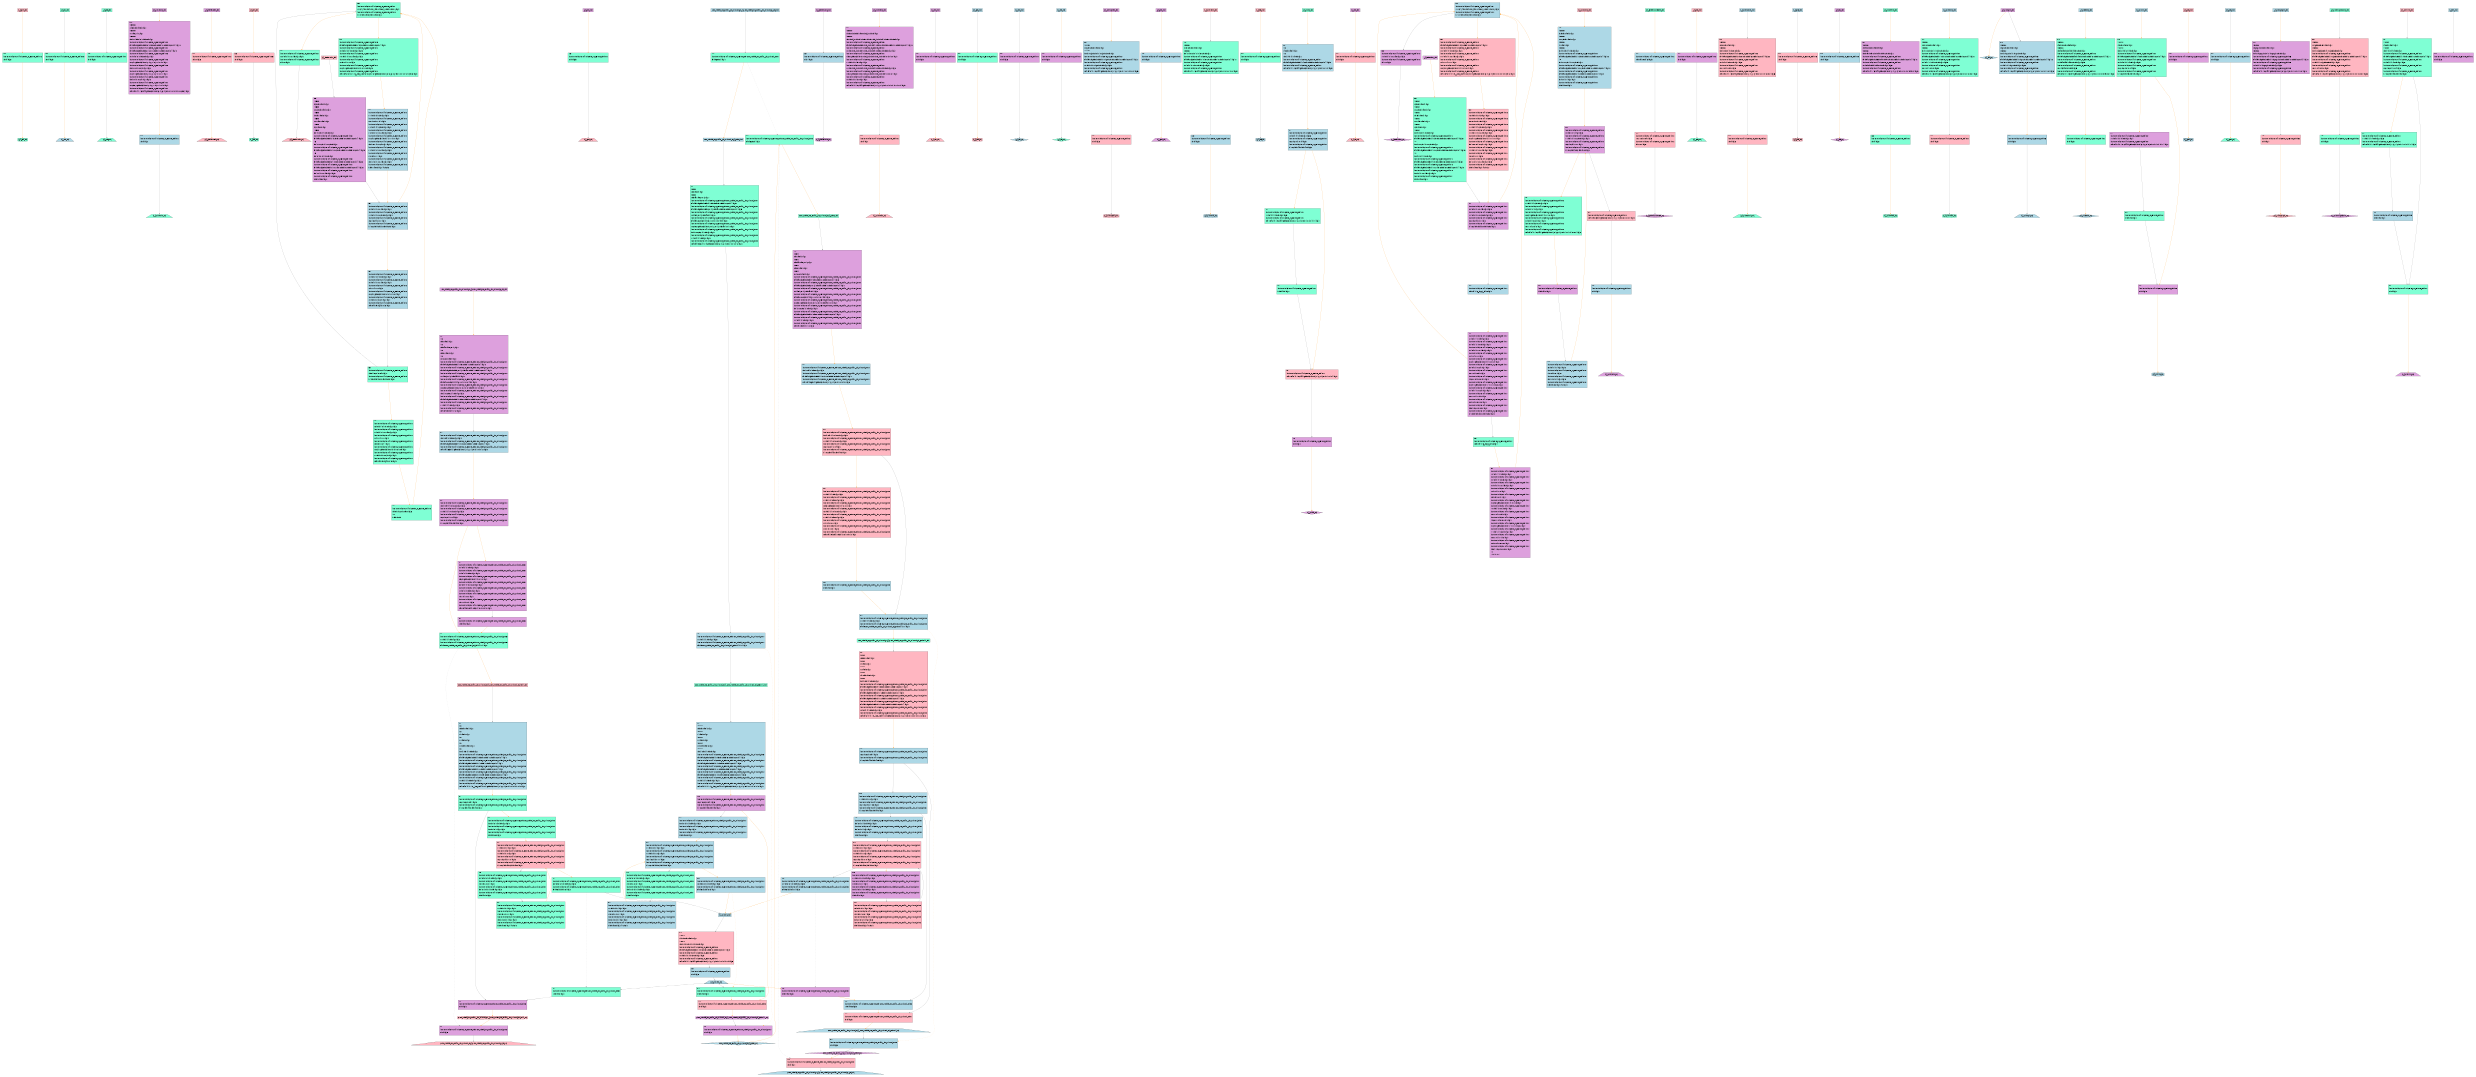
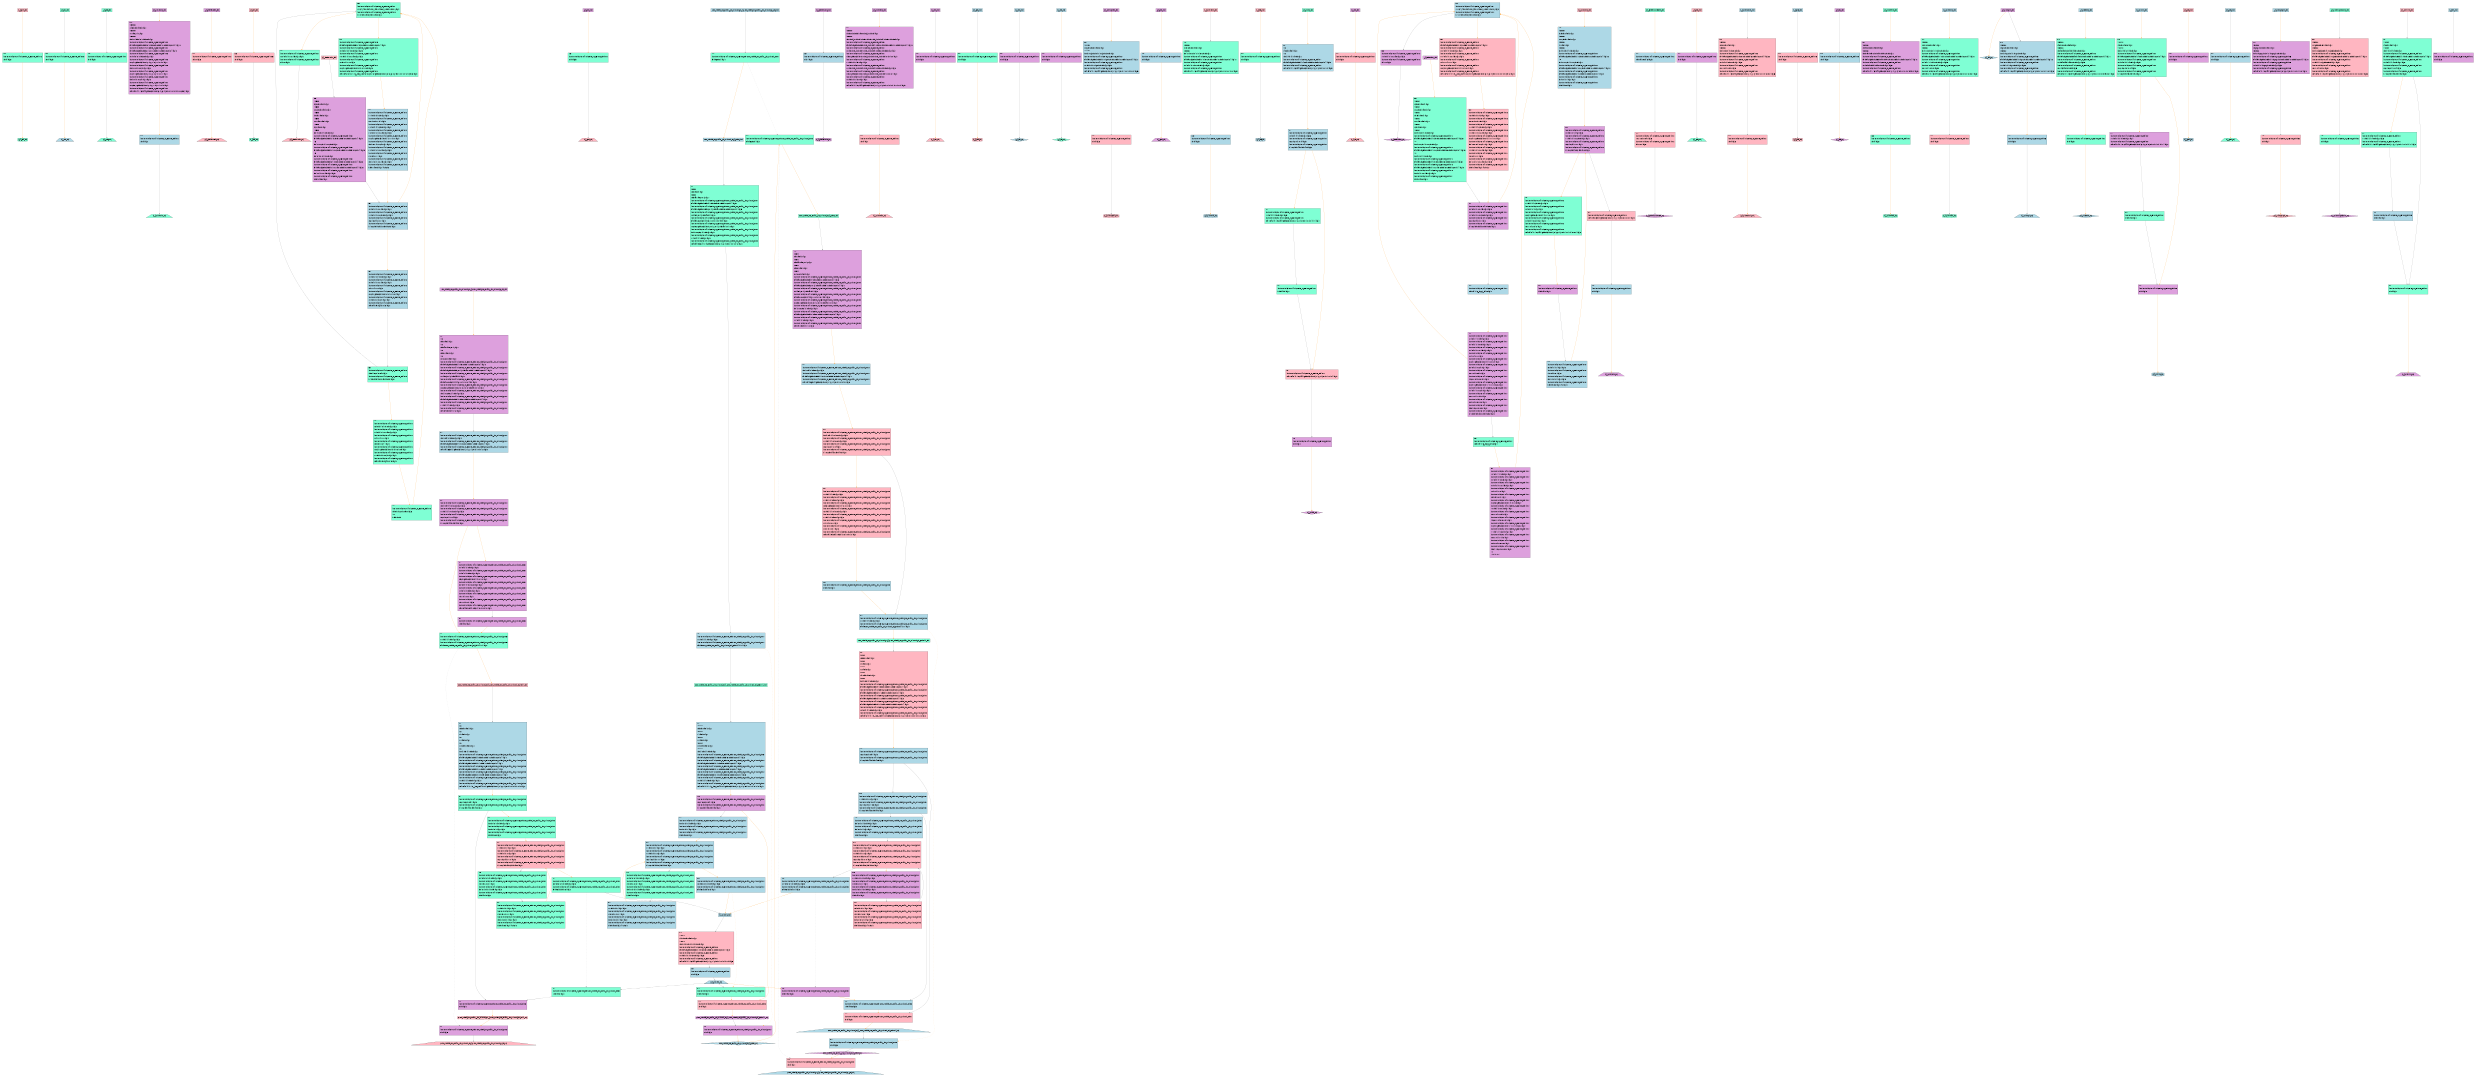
node "{io_ll_printHexCharLine_end}": fillcolor aquamarine -> lightpink
